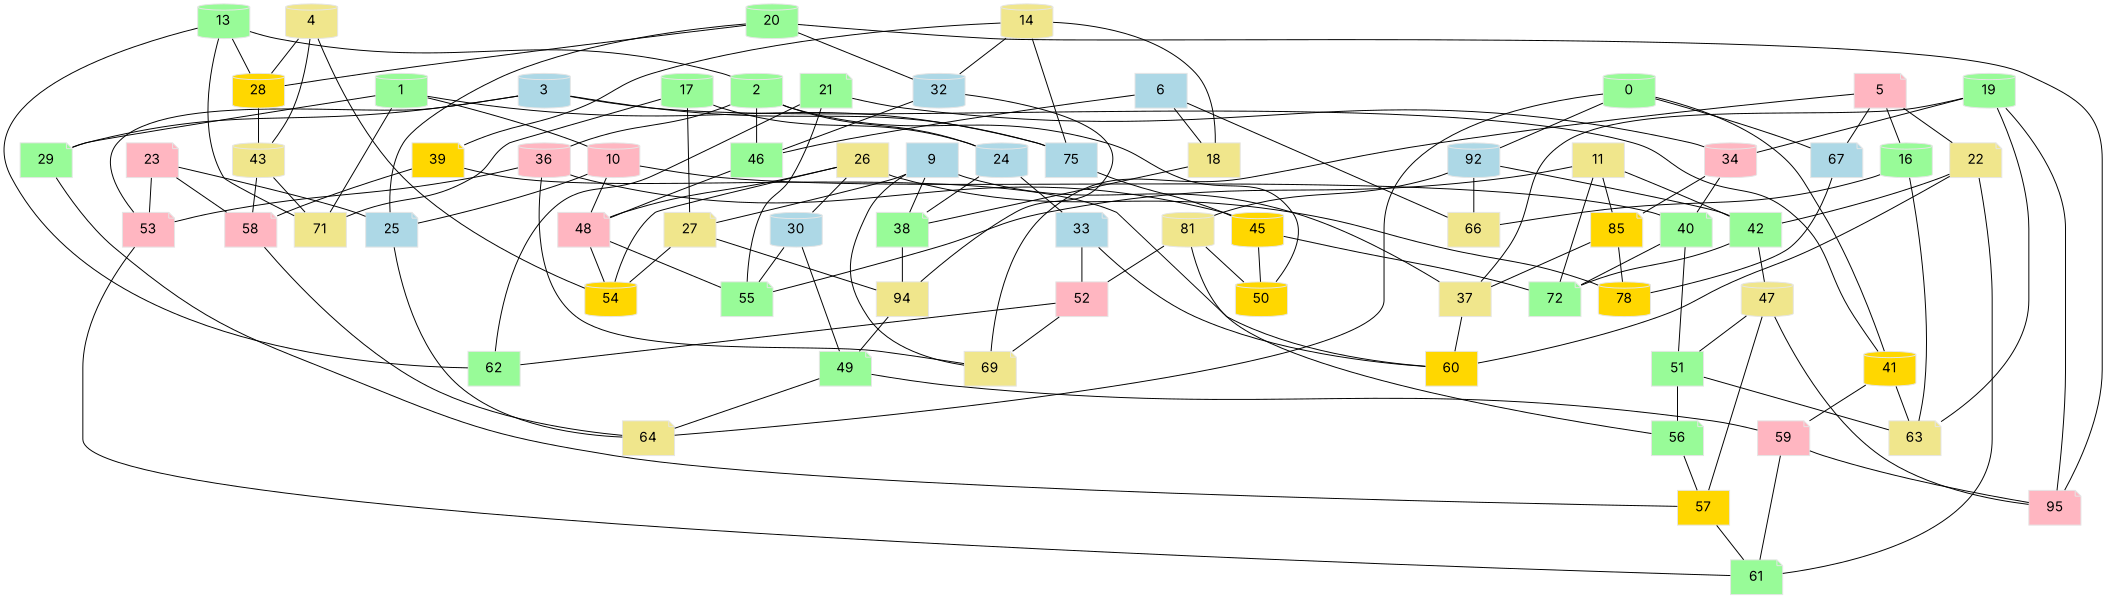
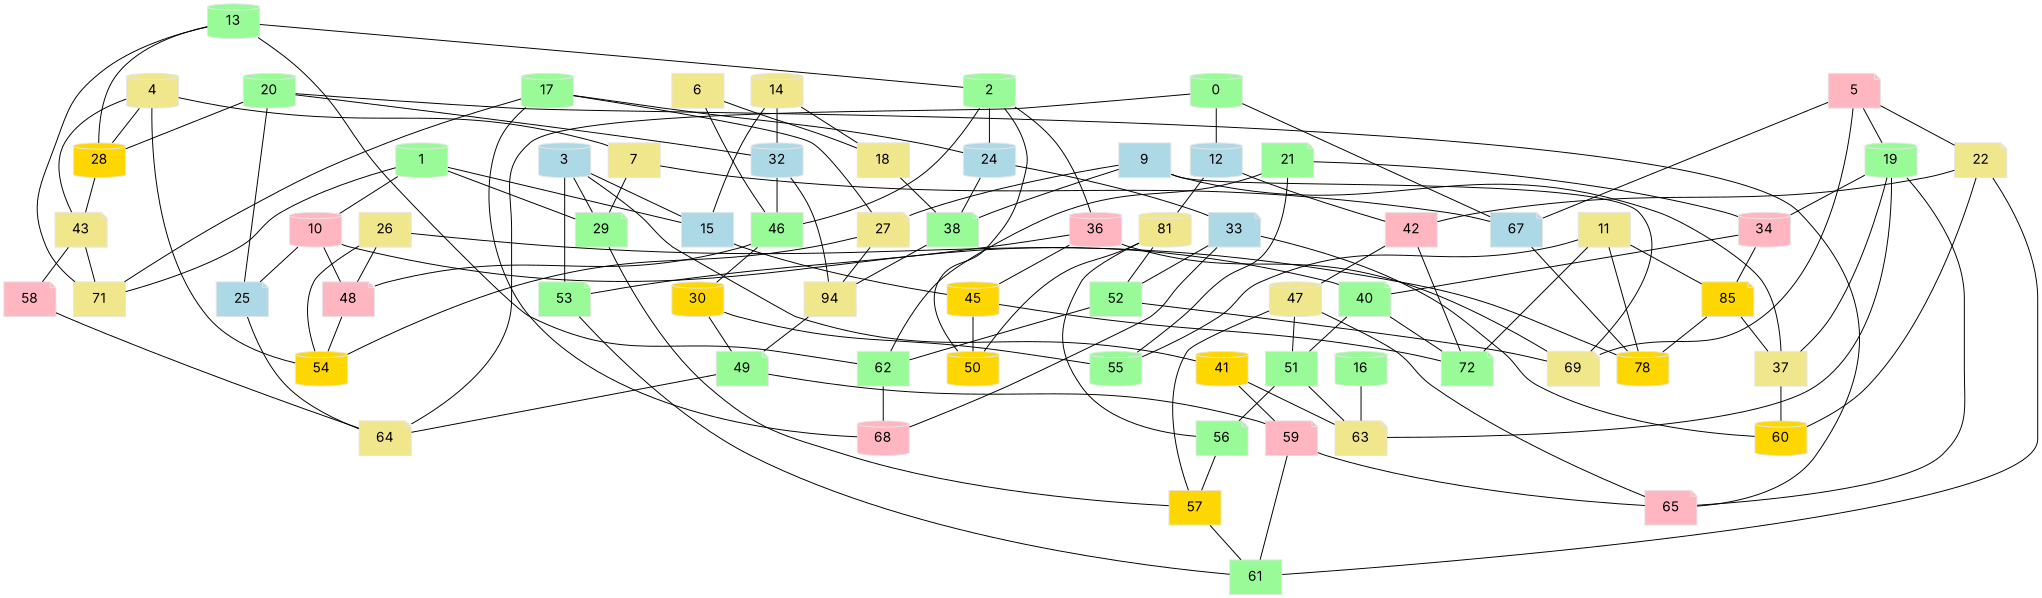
node "6": fillcolor lightblue -> khaki
edge "5" -- "16": now "5" -- "19"
node "23": removed
node "43": shape cylinder -> note
node "39": removed
node "7": added
node "75": label "75" -> "15"
node "92": label "92" -> "12"
edge "0" -- "41": removed
edge "11" -- "42": now "11" -- "78"
edge "26" -- "30": now "46" -- "30"
node "53": fillcolor lightpink -> palegreen
node "30": fillcolor lightblue -> gold
node "66": removed
node "42": fillcolor palegreen -> lightpink
edge "48" -- "55": removed
node "55": shape note -> cylinder
node "52": fillcolor lightpink -> palegreen
node "60": shape box -> cylinder
node "68": added
node "95": label "95" -> "65"
node "61": shape note -> box
